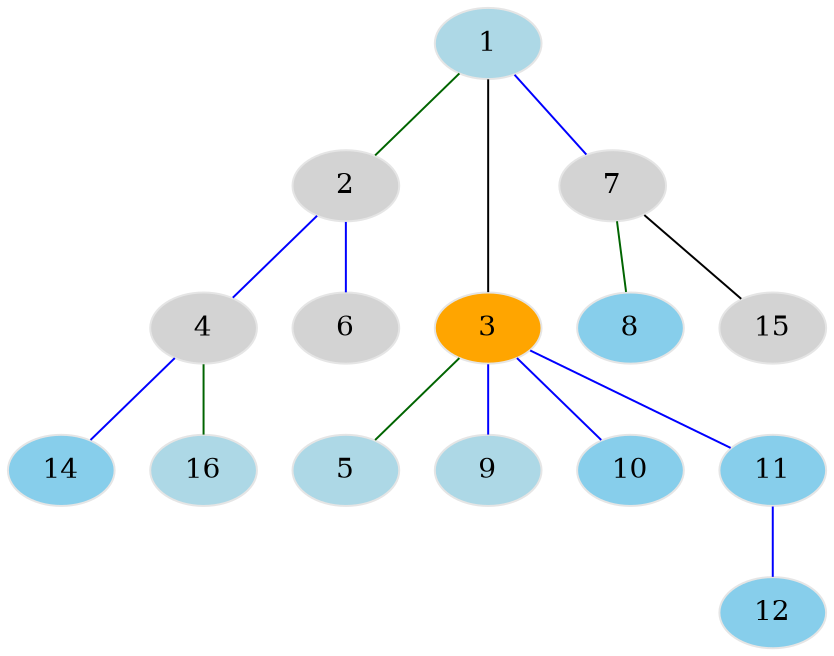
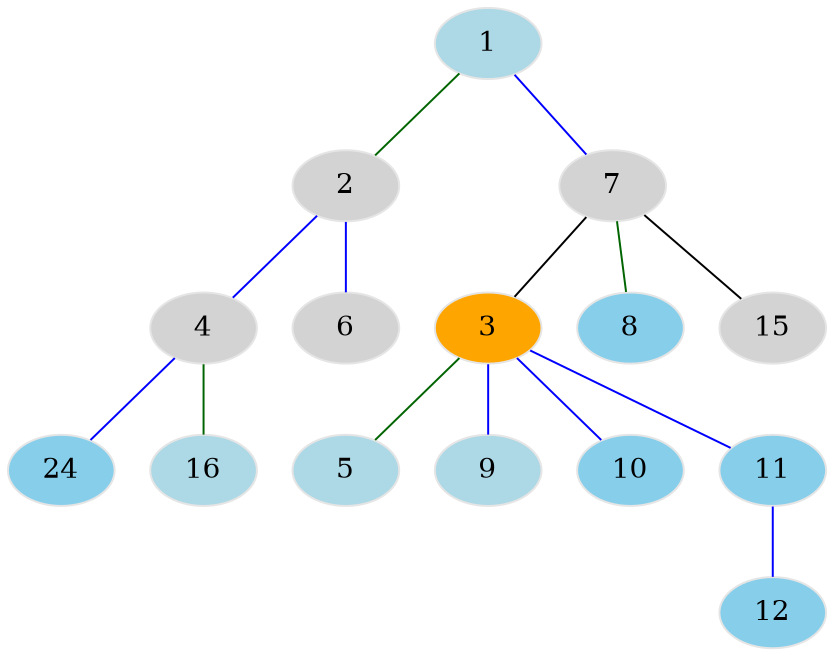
edge "1" -- "3": now "7" -- "3"
node "14": label "14" -> "24"
